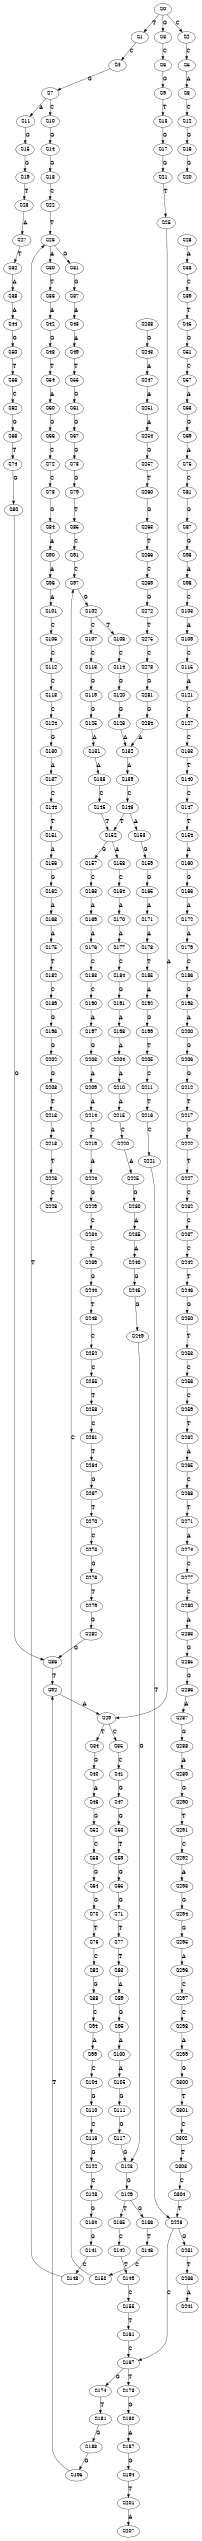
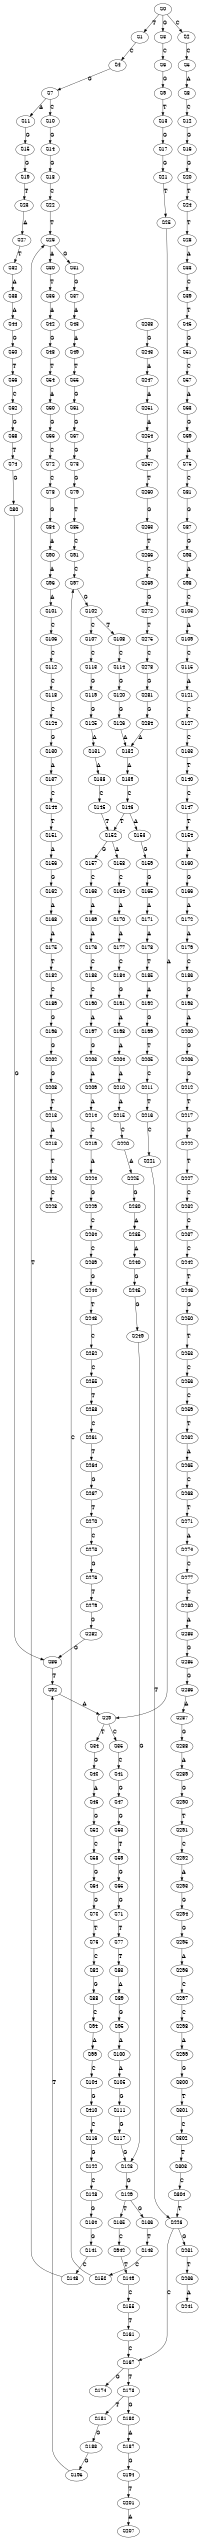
node "S24": added
node "S110": label "S110" -> "S410"
node "S142": label "S142" -> "S942"
edge "S174" -> "S181": now "S173" -> "S181"
